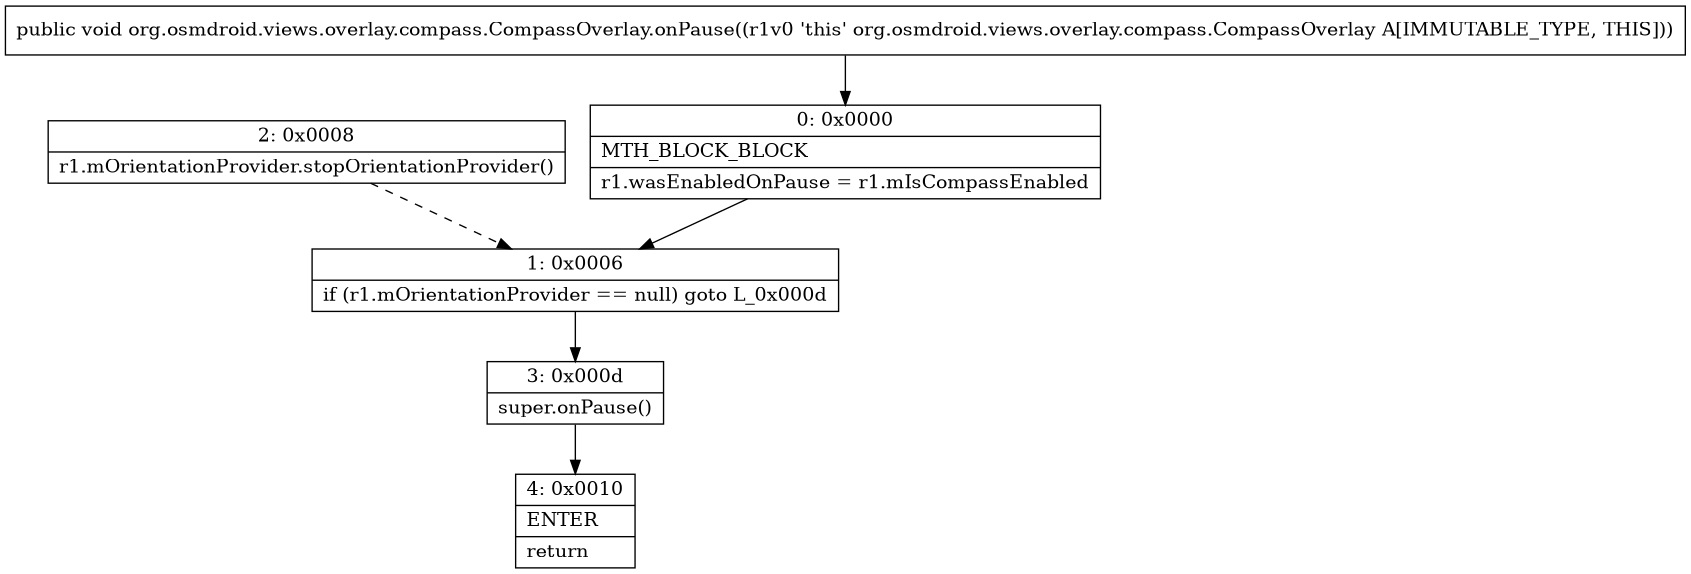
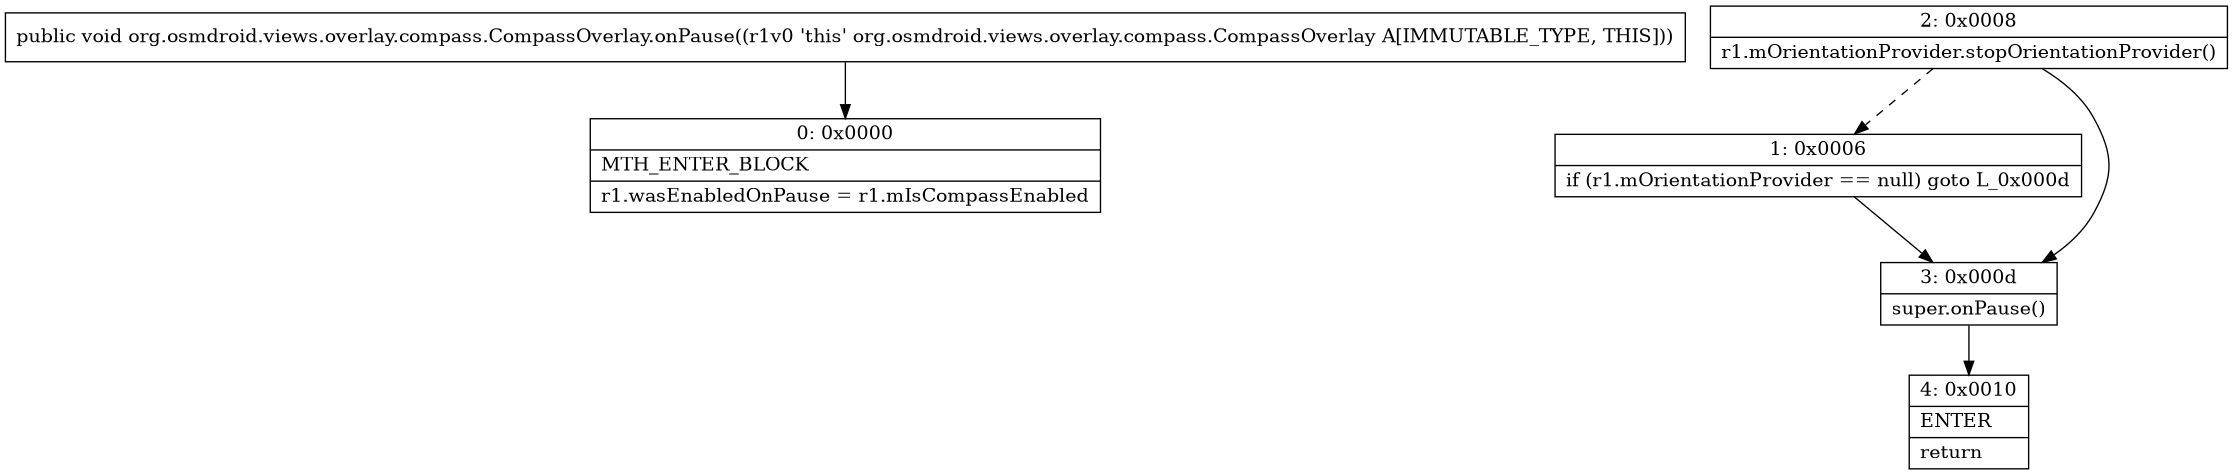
node "0: 0x0000": text "MTH_BLOCK_BLOCK" -> "MTH_ENTER_BLOCK"
edge "2: 0x0008" -> "3: 0x000d": added
edge "0: 0x0000" -> "1: 0x0006": removed
